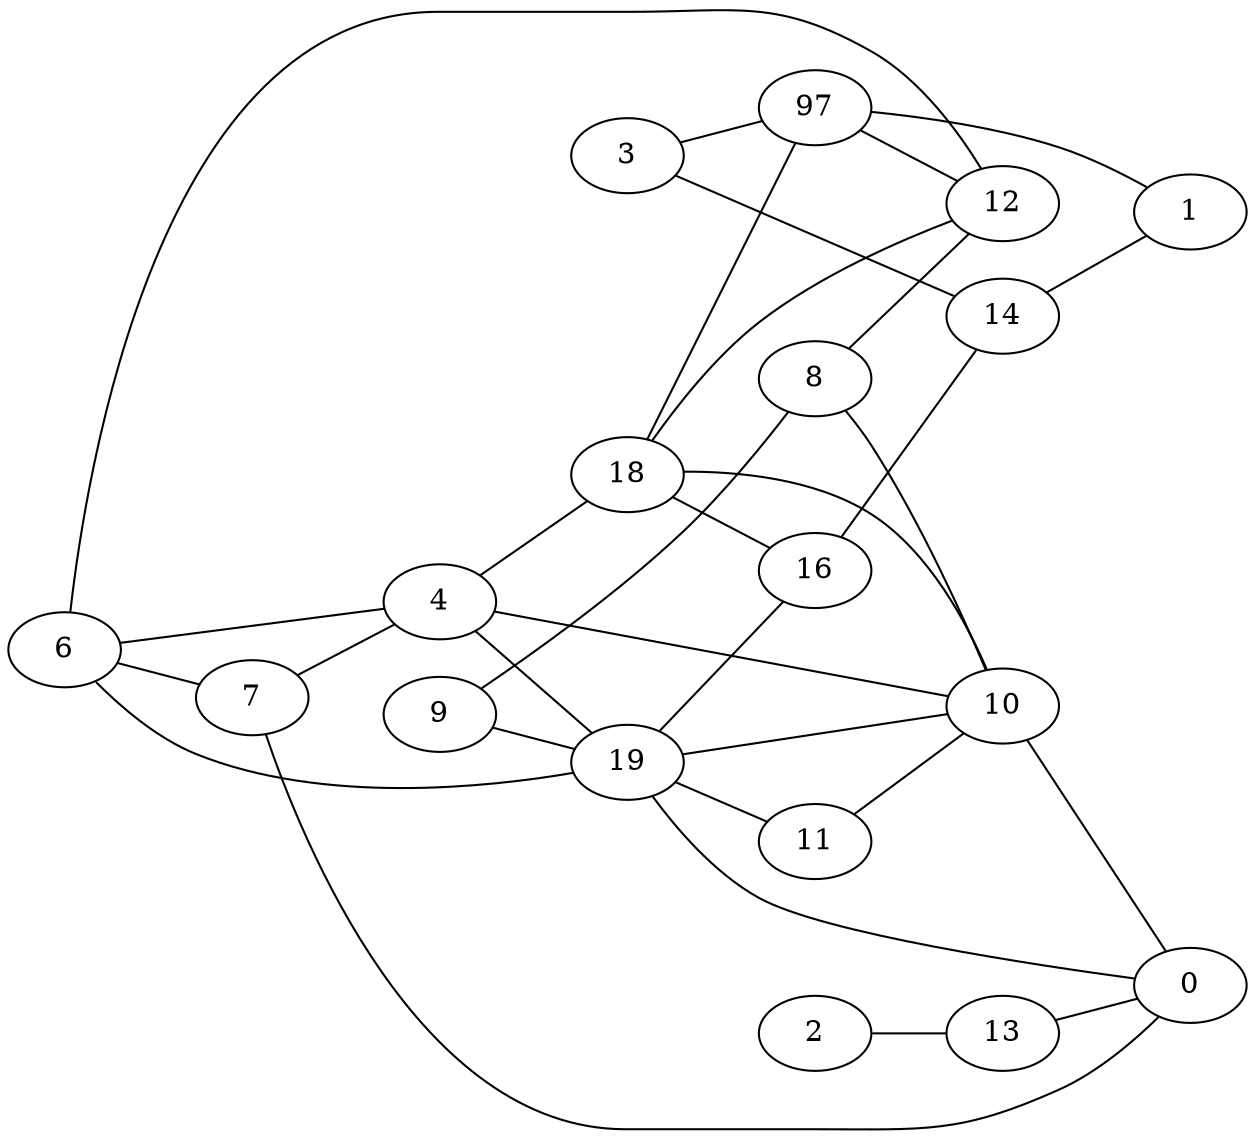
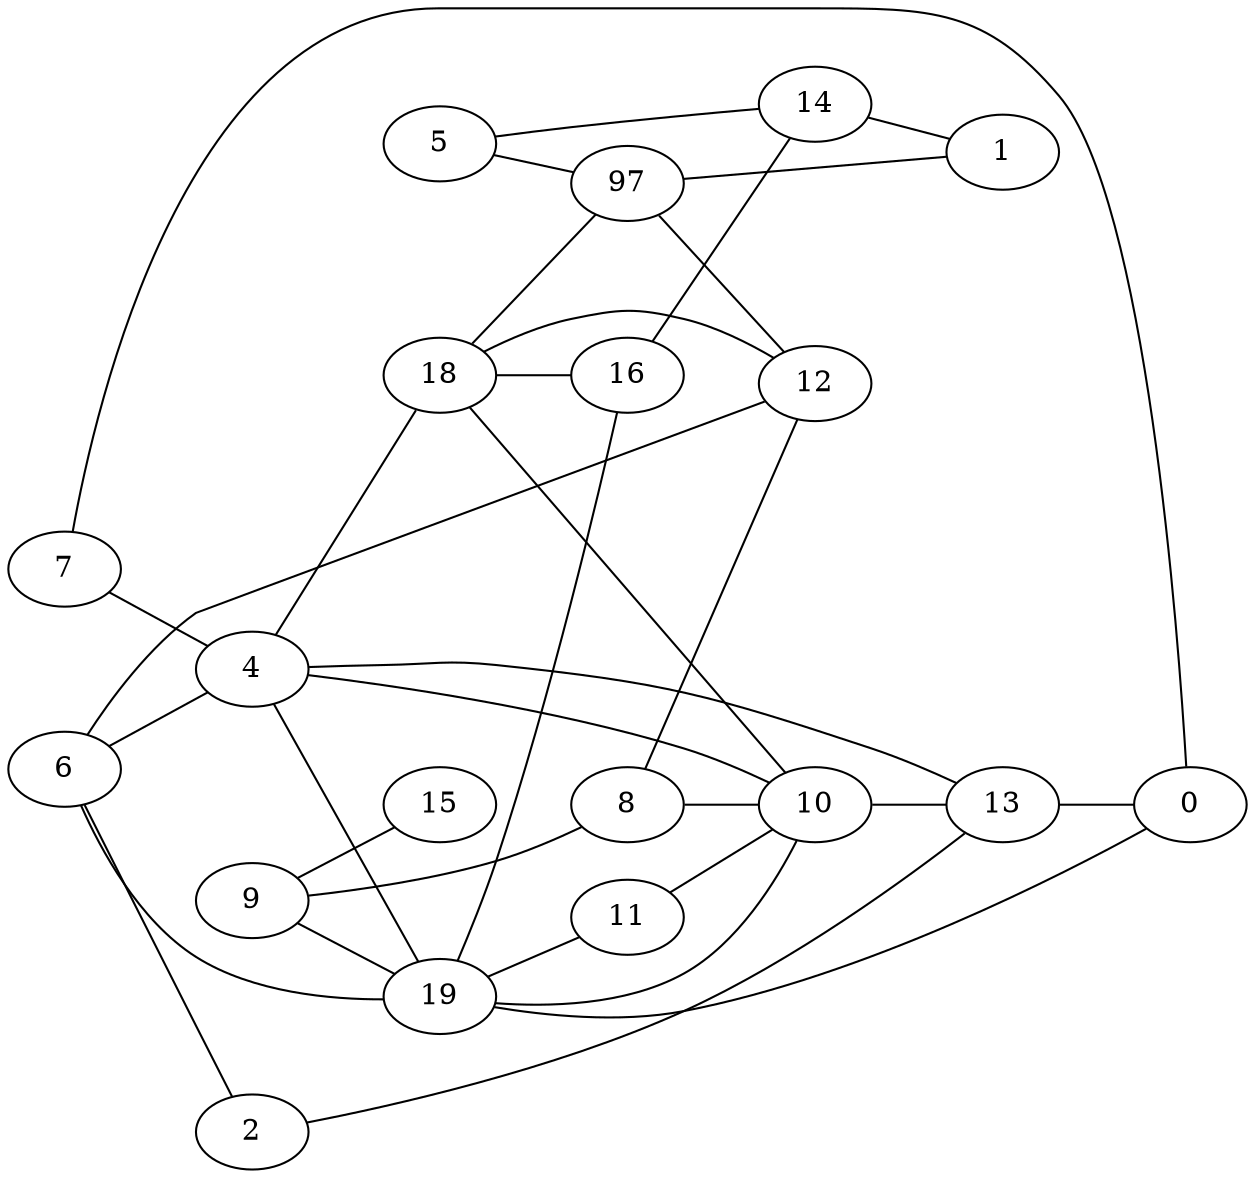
node "3": label "3" -> "5"
edge "6" -- "7": now "6" -- "2"
edge "4" -- "13": added
node "15": added
edge "10" -- "0": now "10" -- "13"
